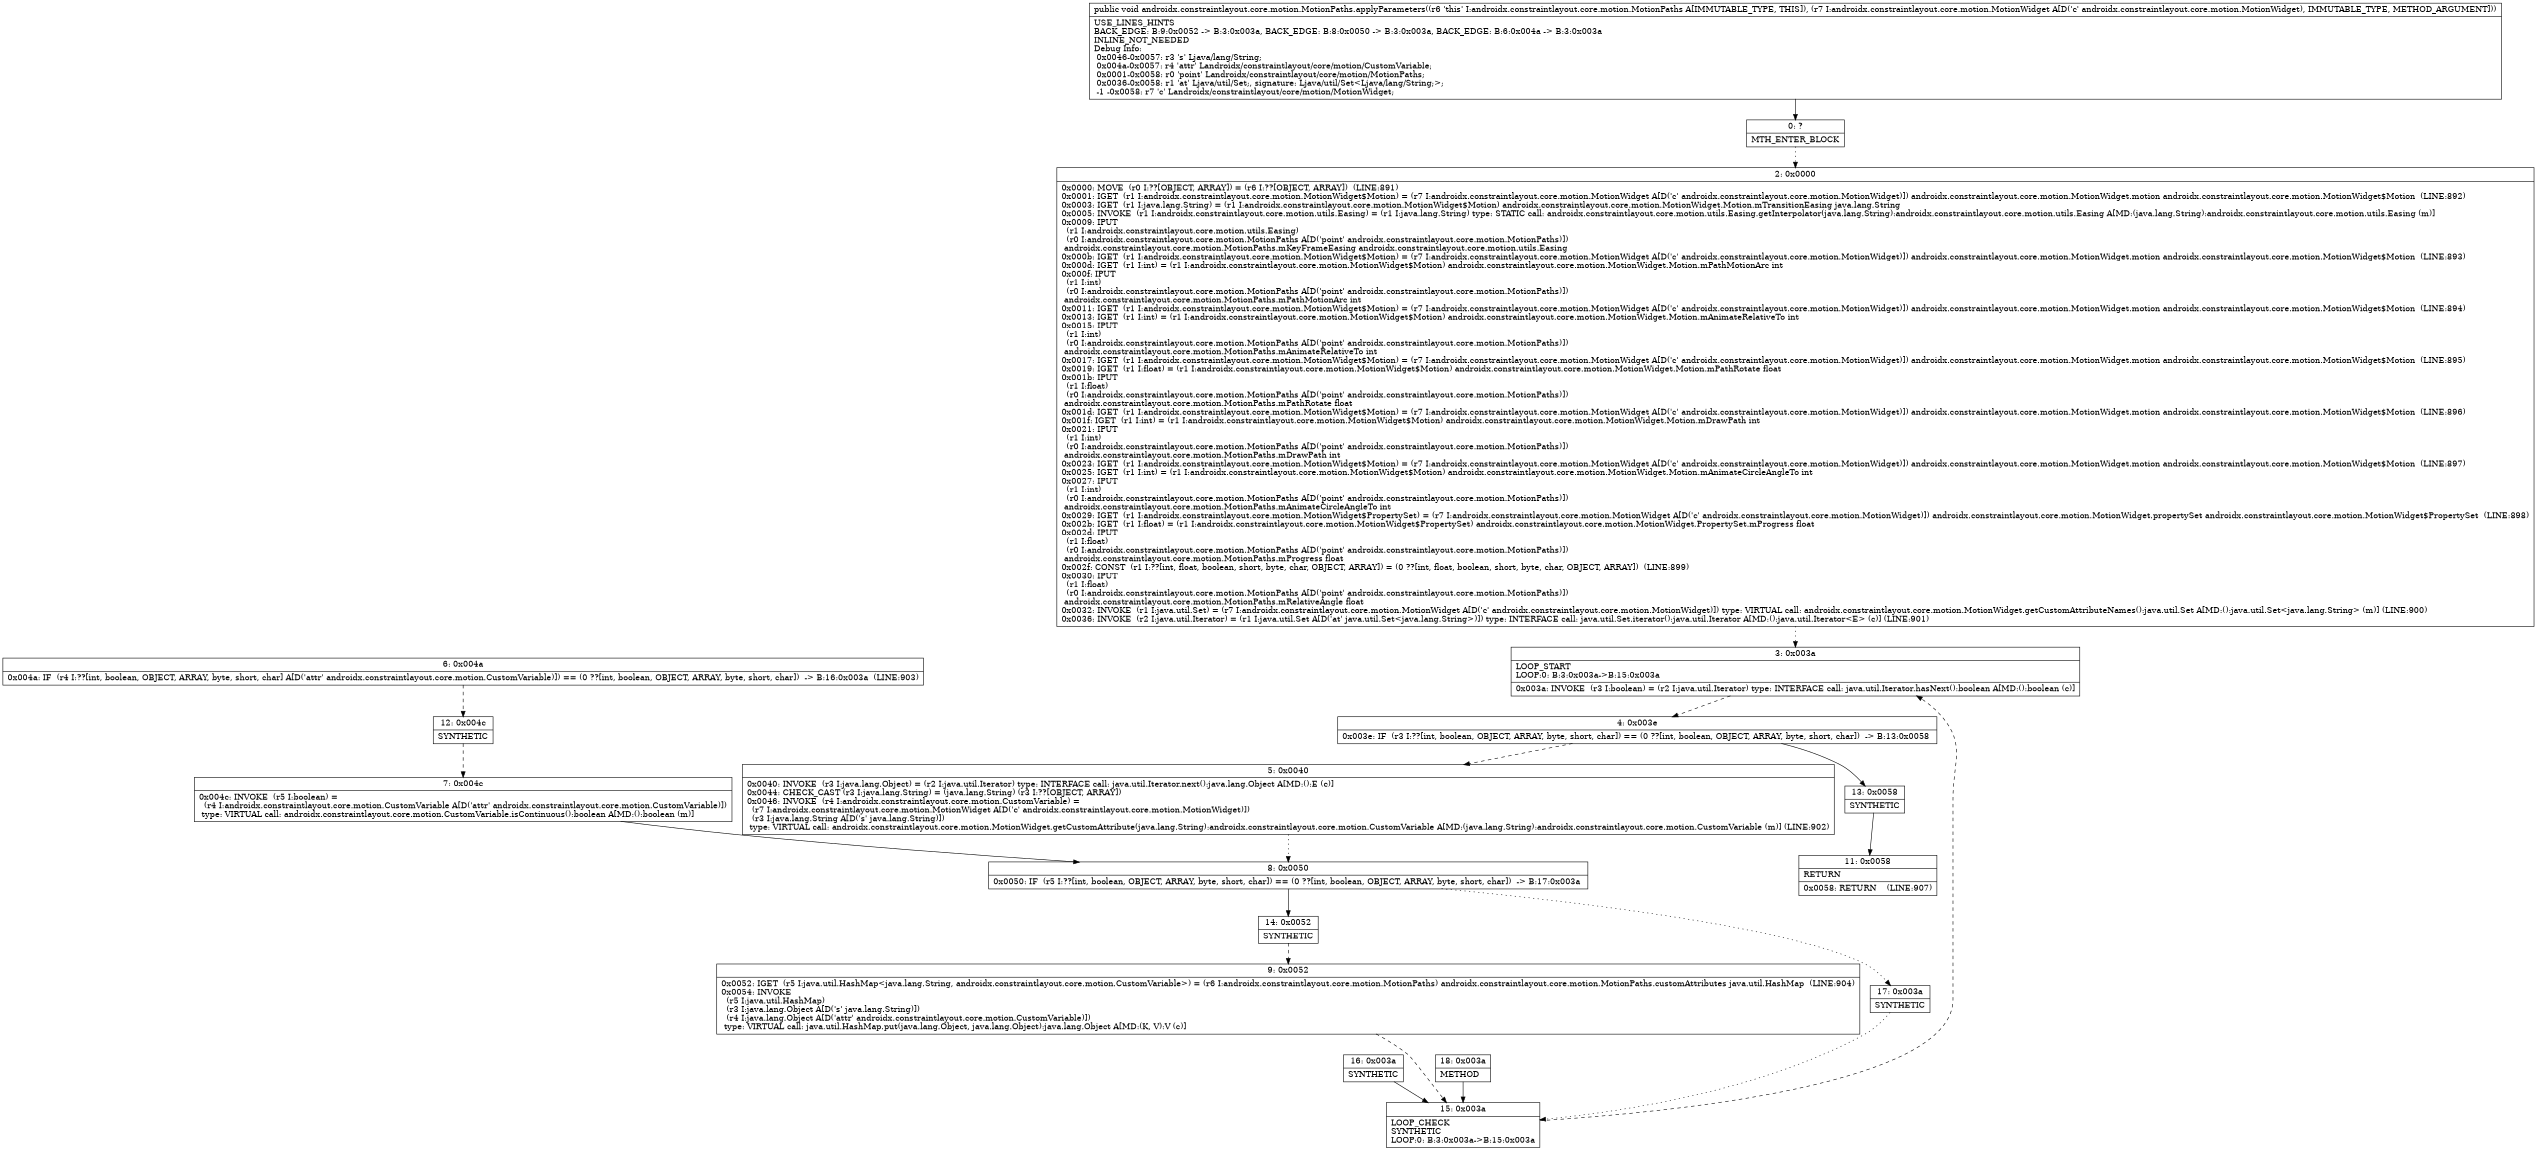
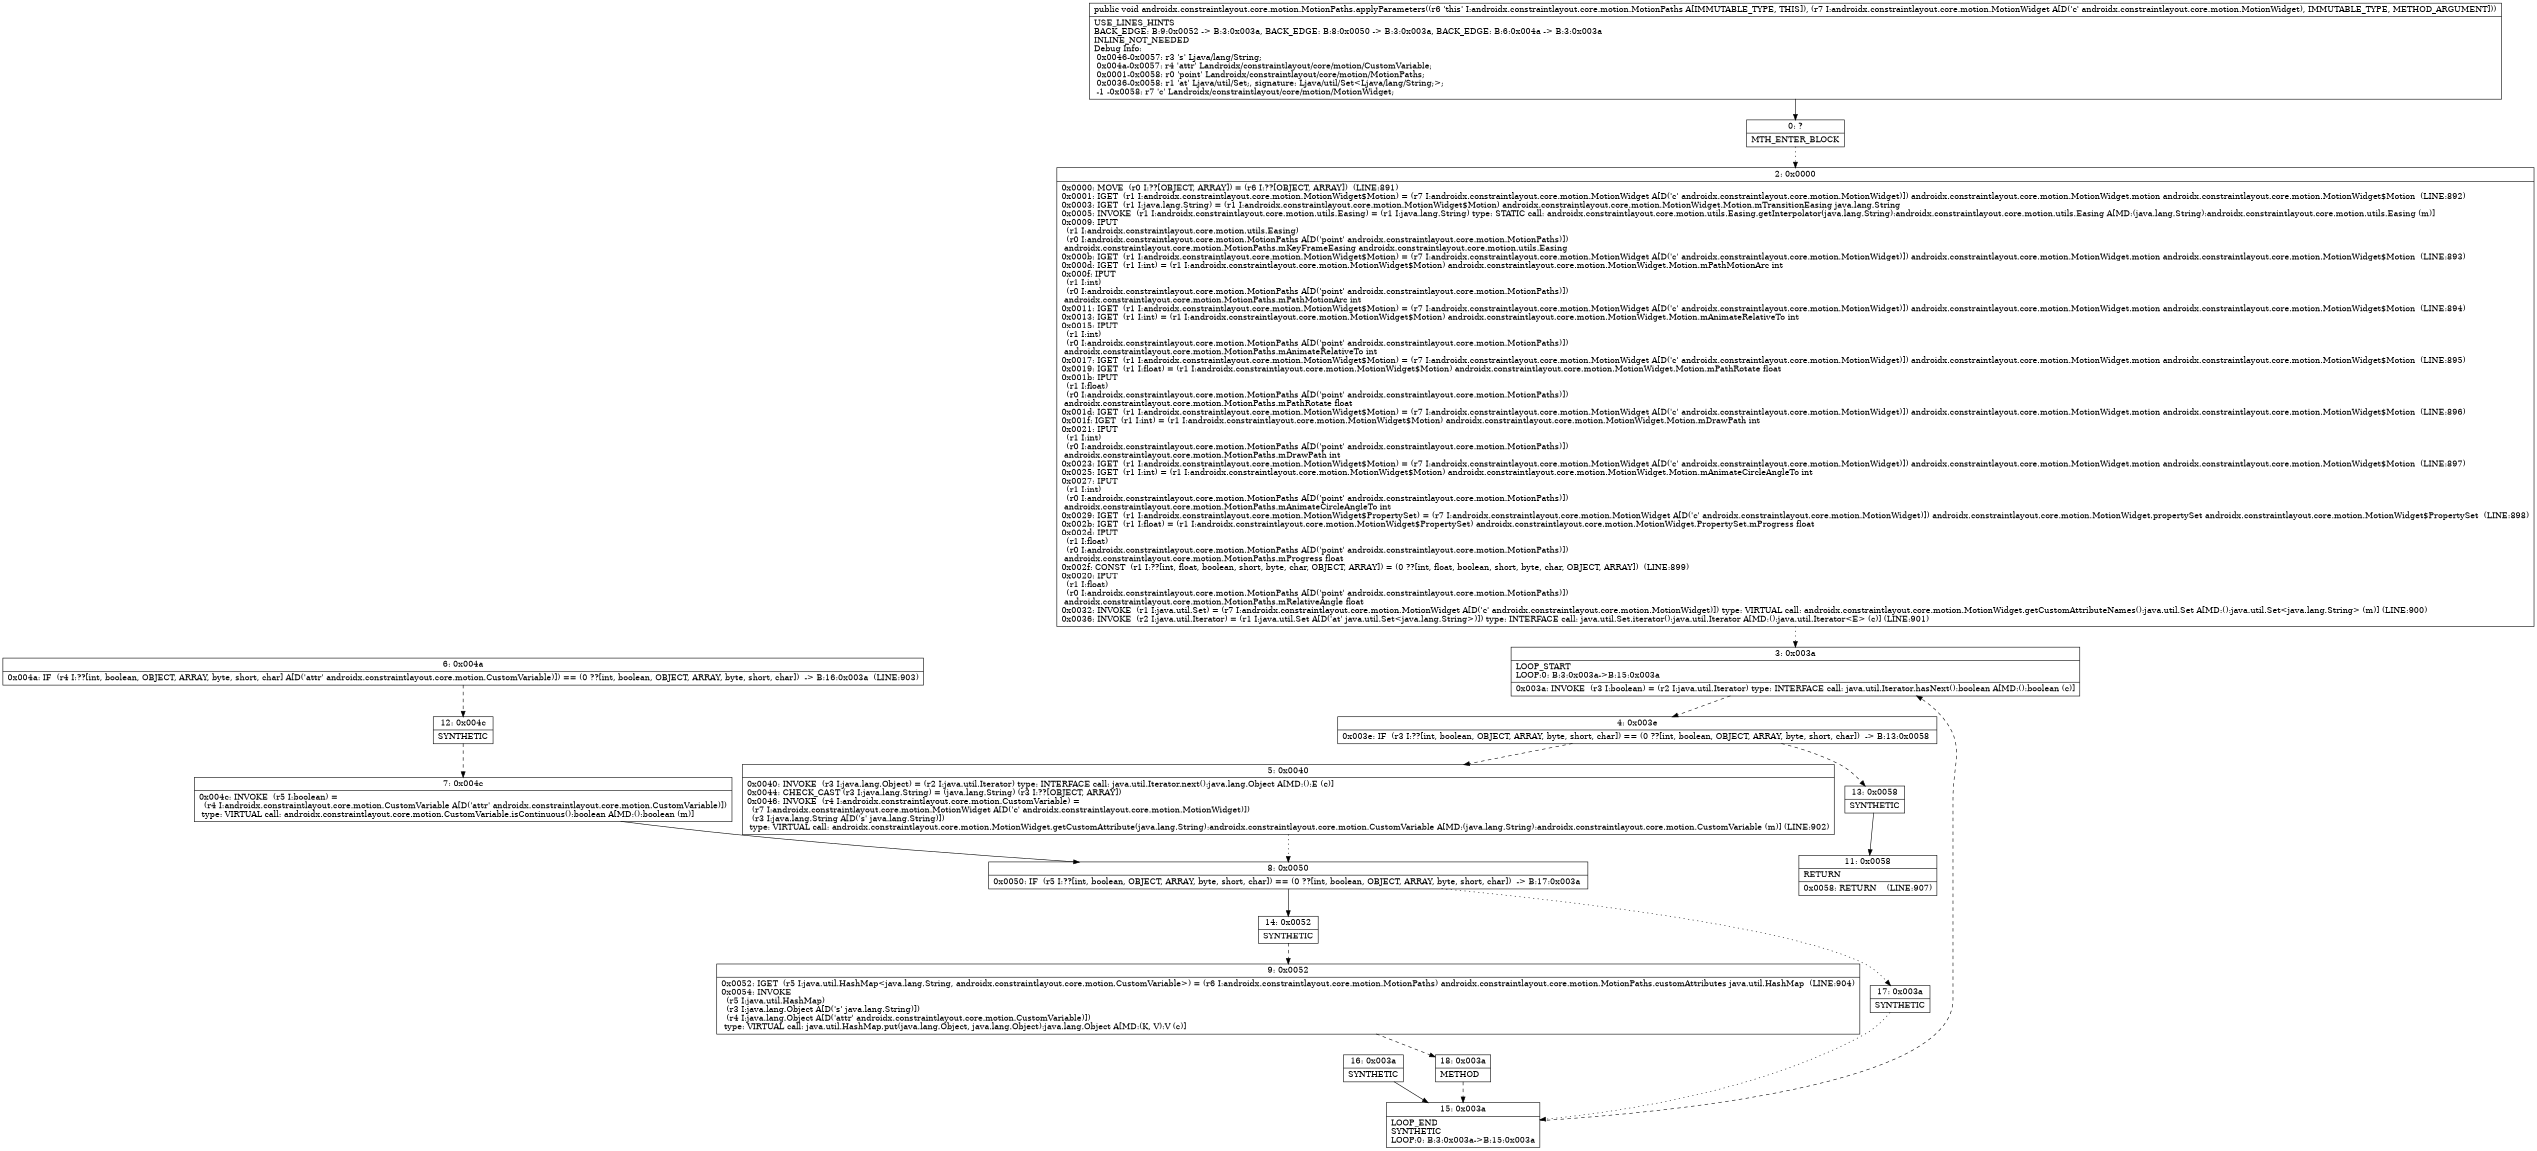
node "2: 0x0000": text "0x0030: IPUT" -> "0x0020: IPUT"
edge "4: 0x003e" -> "13: 0x0058": style solid -> dashed
edge "9: 0x0052" -> "15: 0x003a": now "9: 0x0052" -> "18: 0x003a"
edge "18: 0x003a" -> "15: 0x003a": style solid -> dashed
node "15: 0x003a": text "LOOP_CHECK" -> "LOOP_END"
